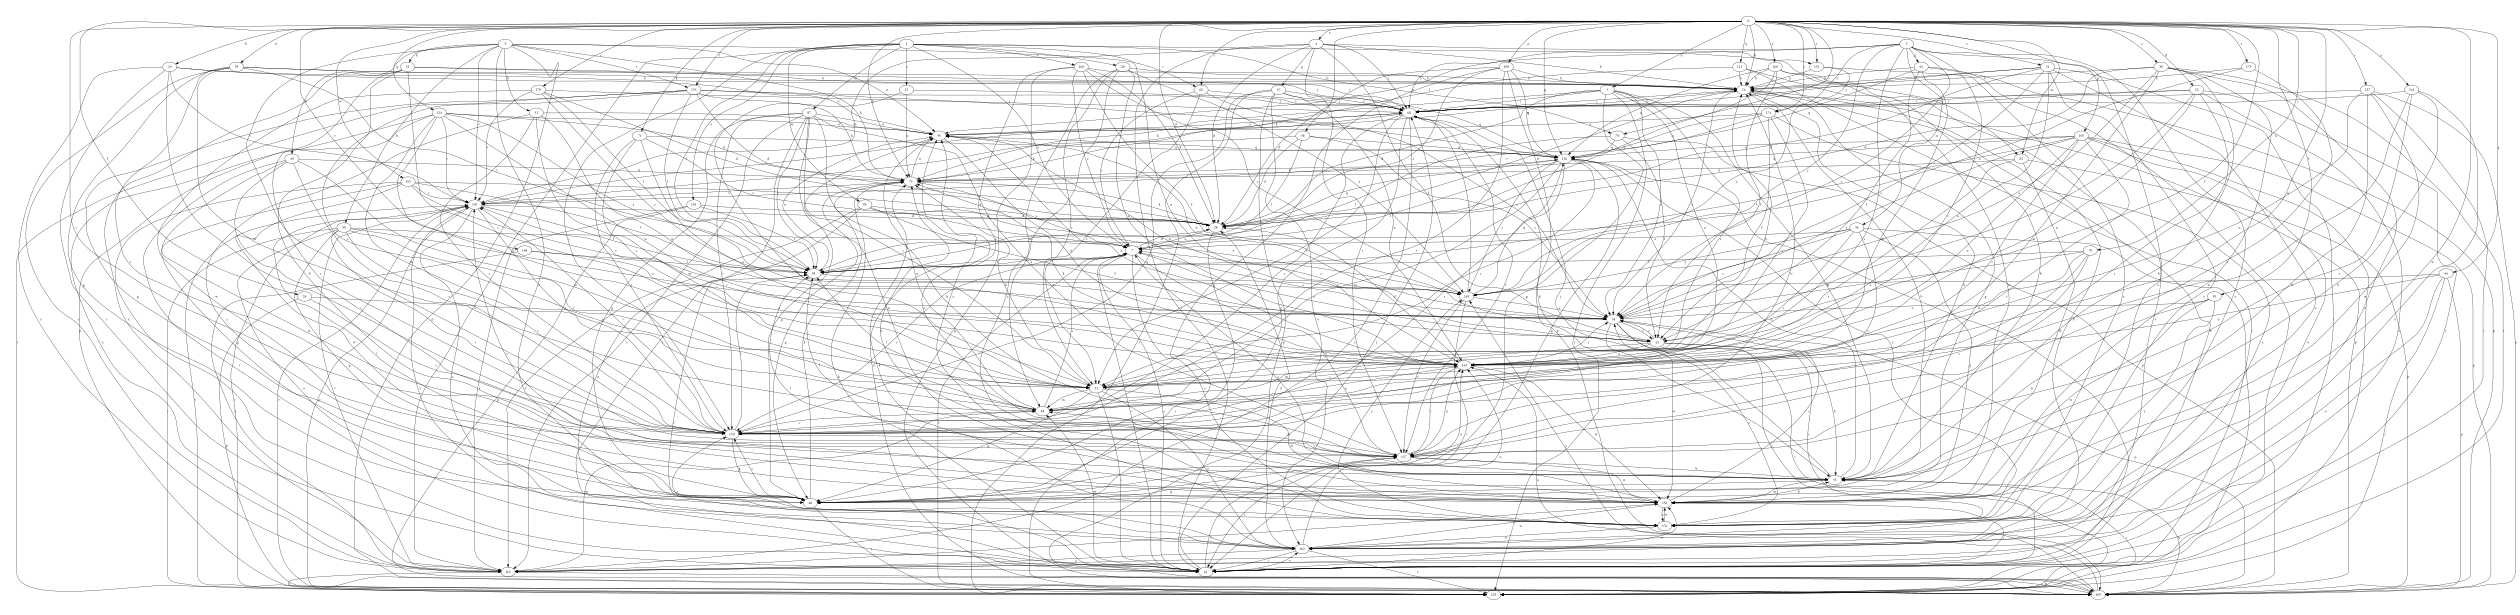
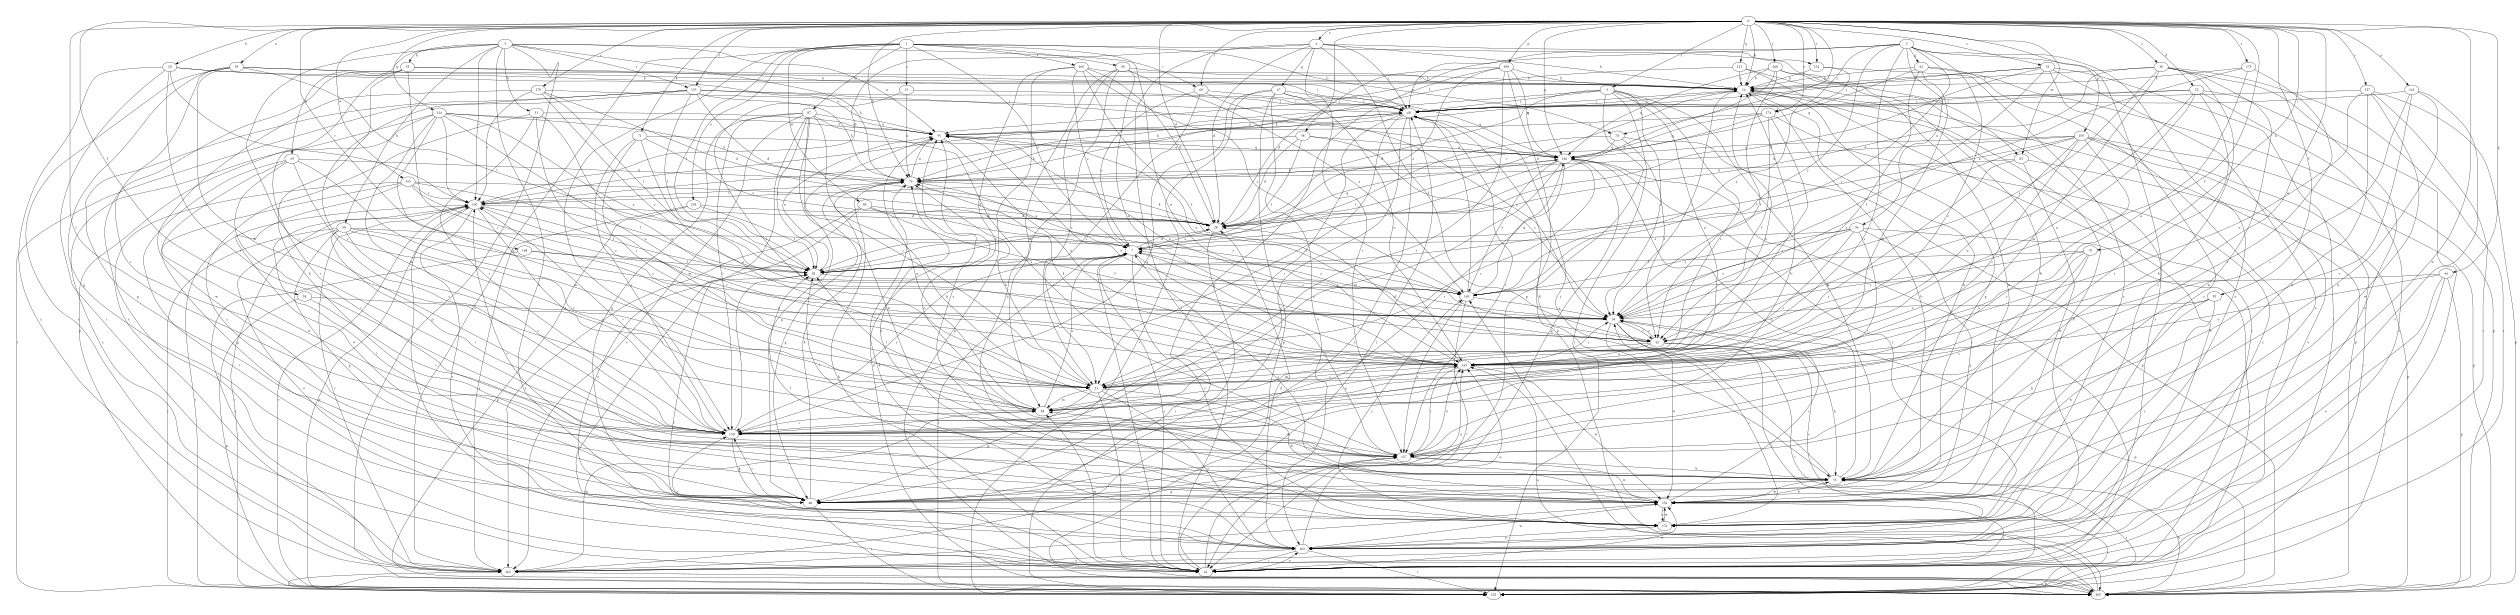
edge "31" -> "143": now "173" -> "143"
